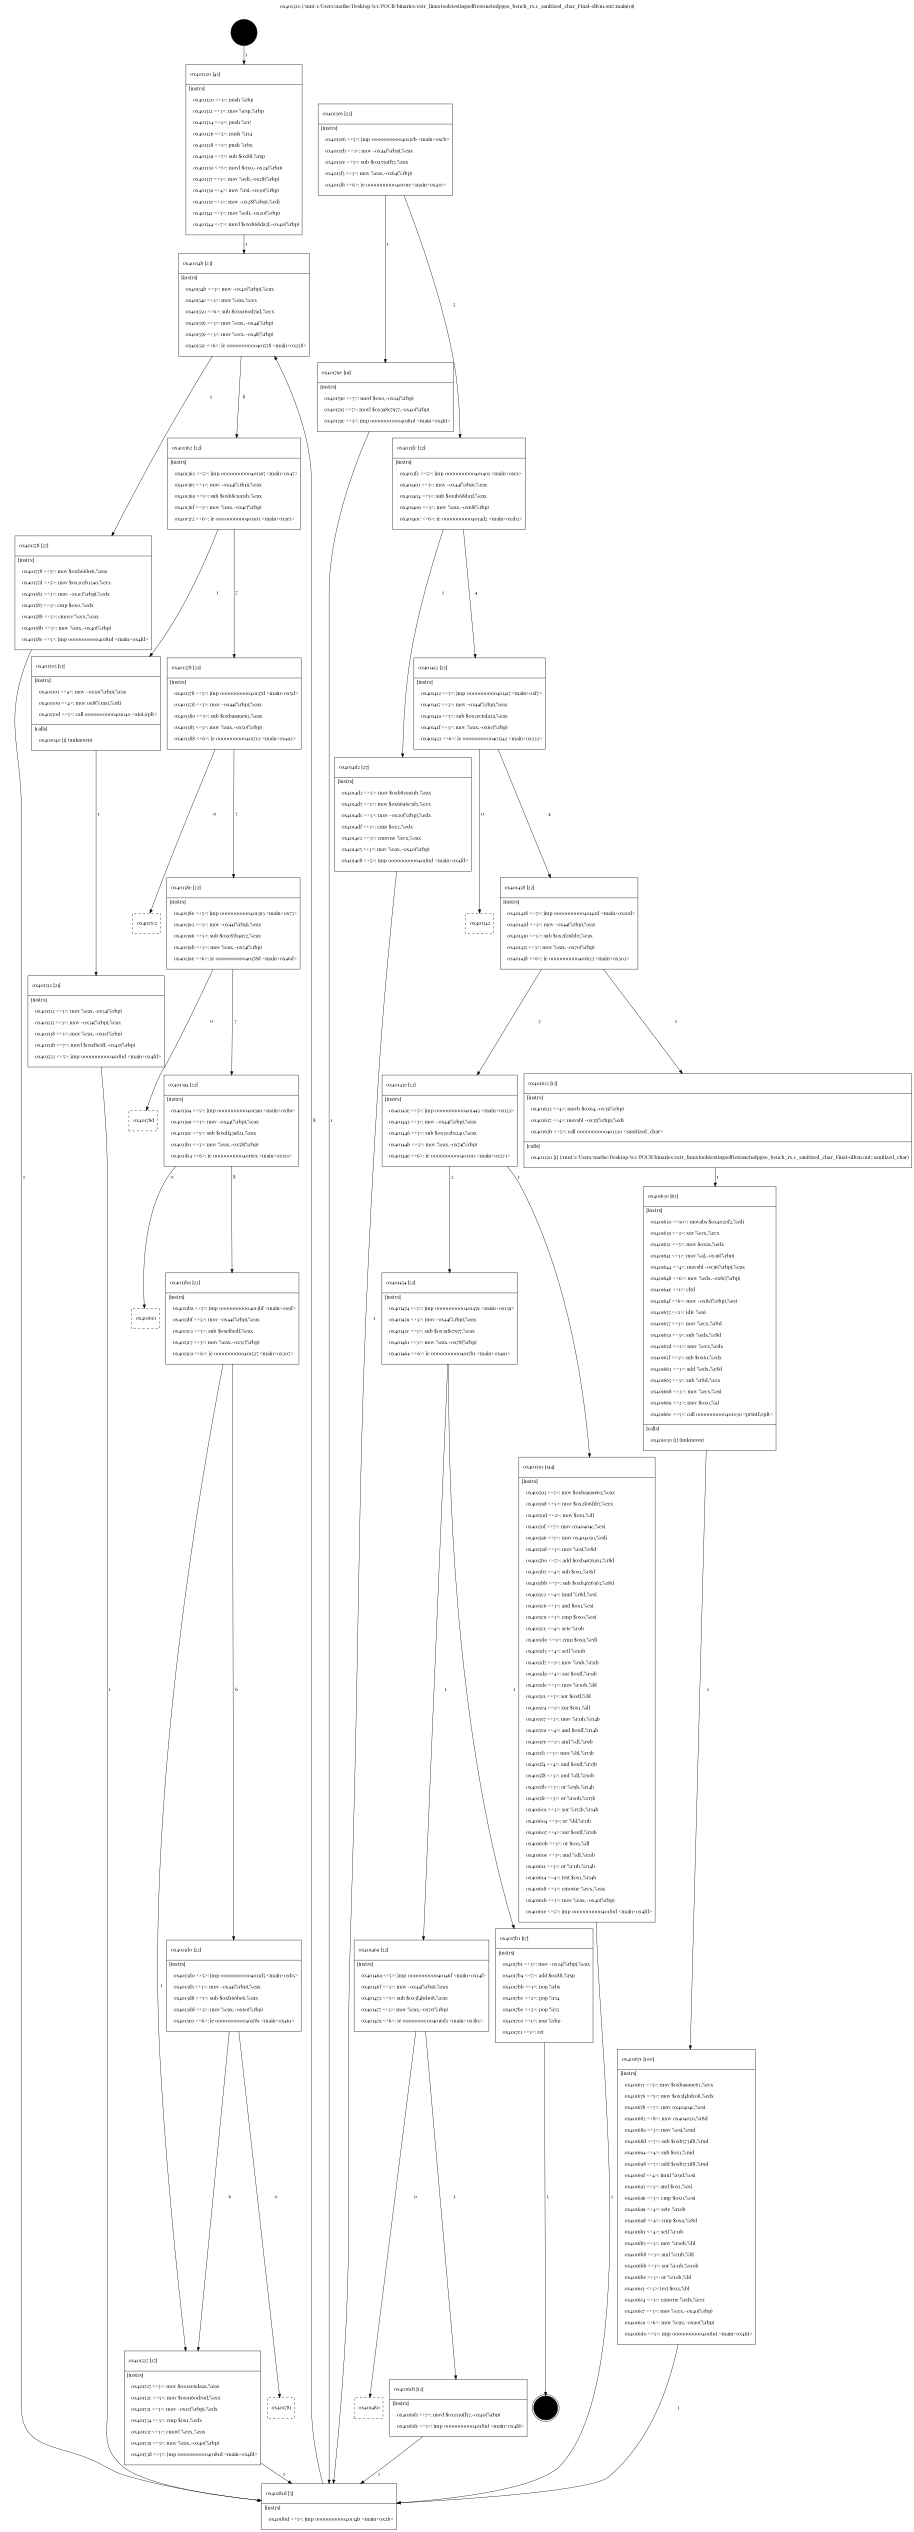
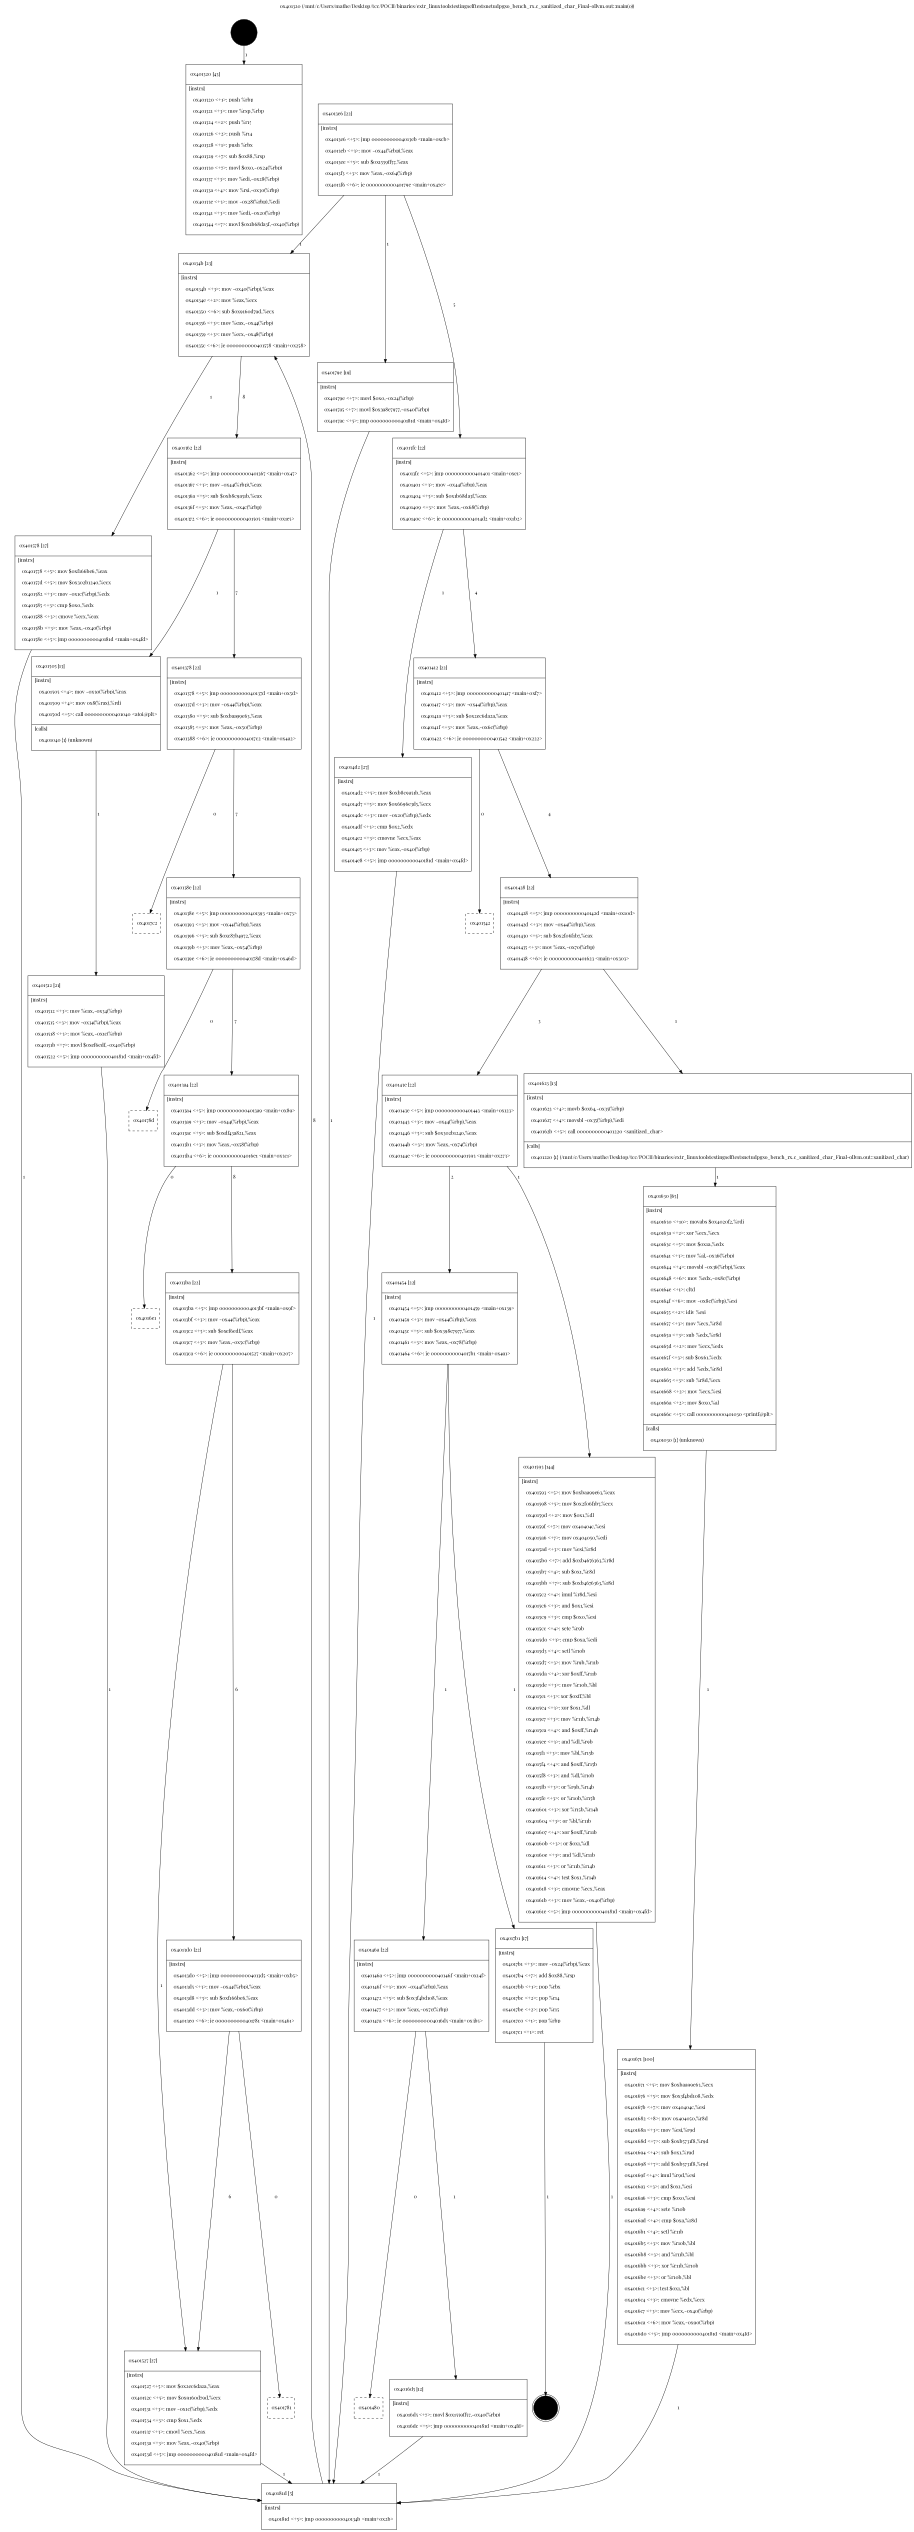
edge "0x401320 [43]" -> "0x40134b [23]": now "0x4013e6 [22]" -> "0x40134b [23]"
